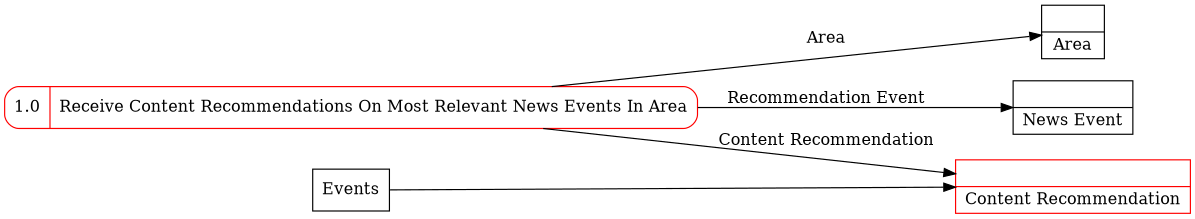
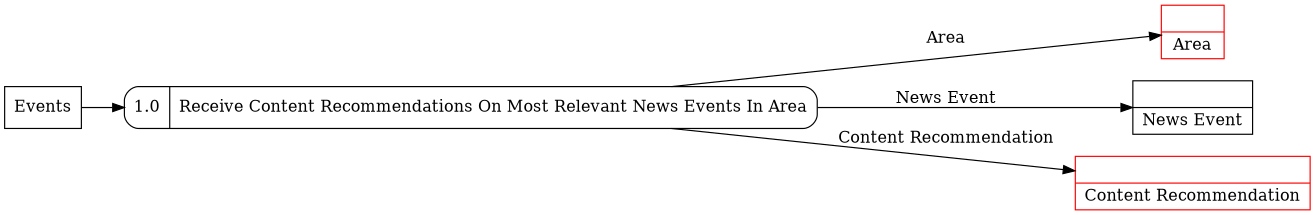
node "Area": color black -> red
edge "1.0" -> "News Event": label "Recommendation Event" -> "News Event"
node "1.0": color red -> black
edge "Events" -> "Content Recommendation": now "Events" -> "1.0"
